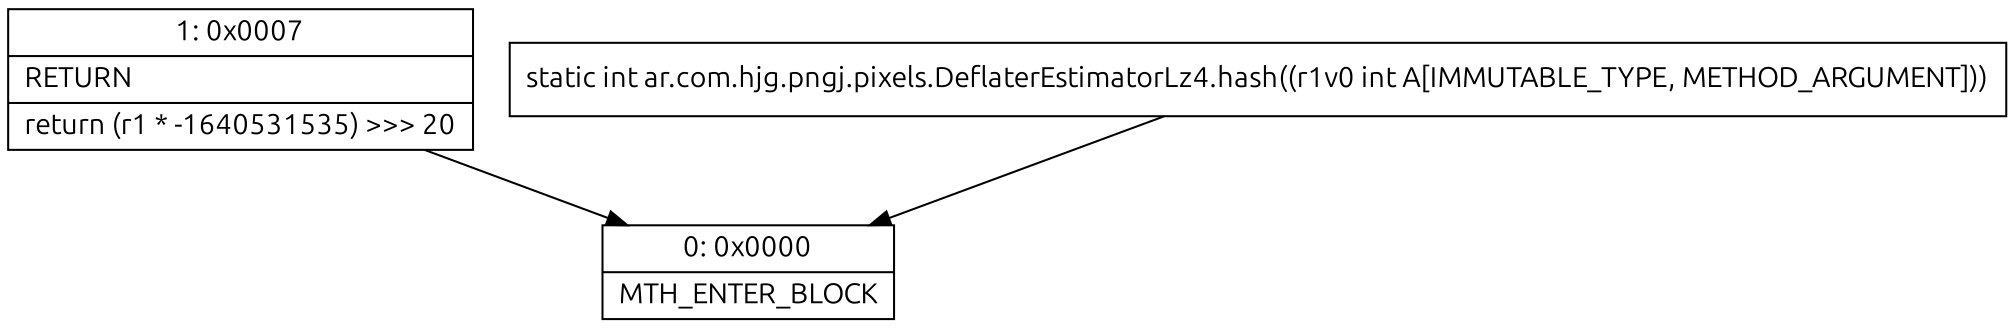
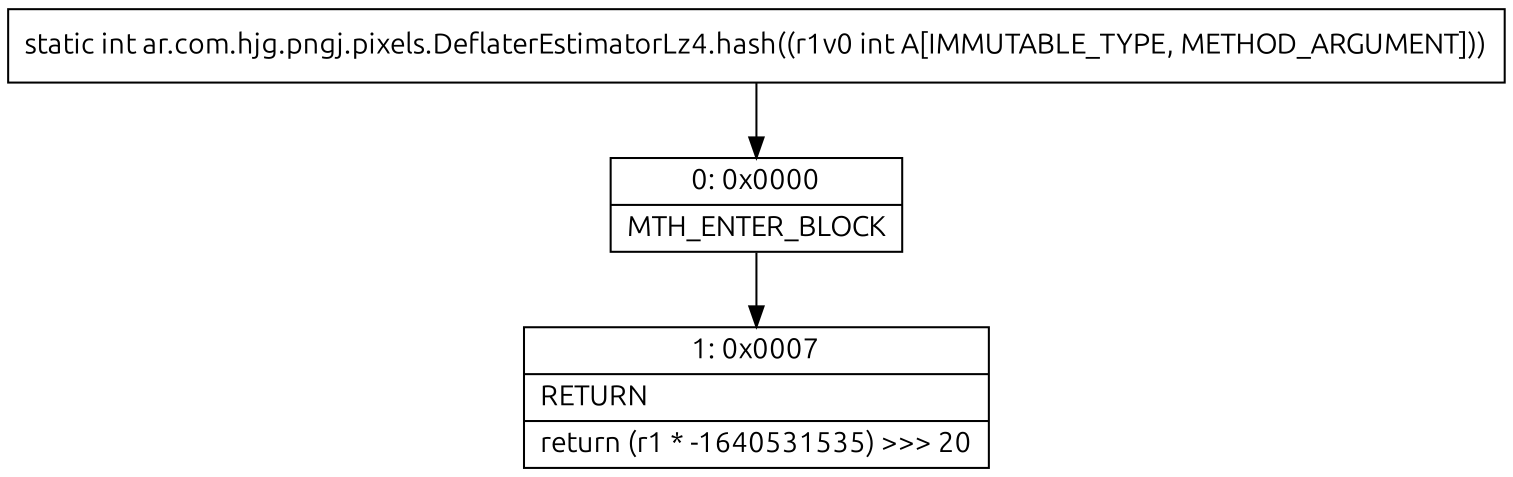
edge "1: 0x0007" -> "0: 0x0000": reversed
